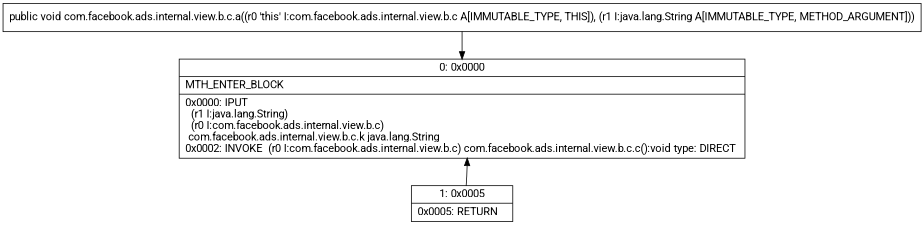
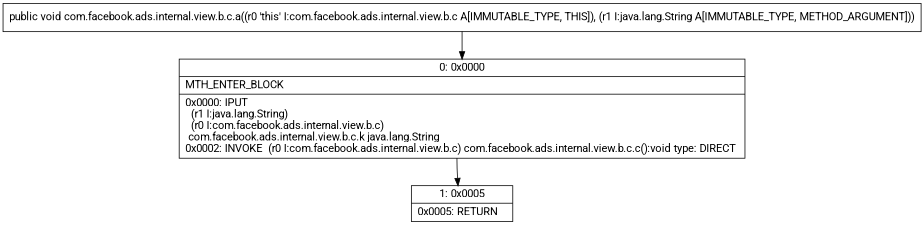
edge "1: 0x0005" -> "0: 0x0000": reversed
